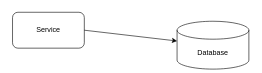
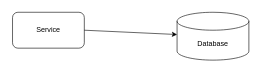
node "Database": moved (213, 45) -> (213, 36)
